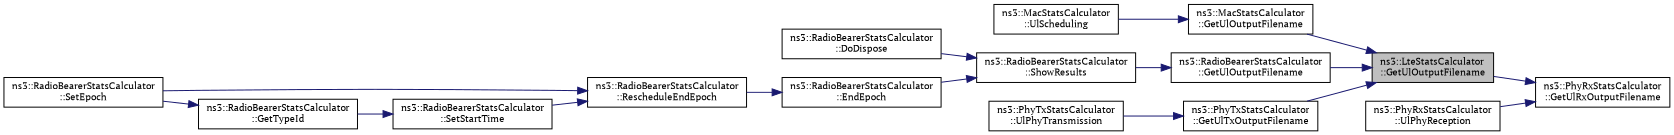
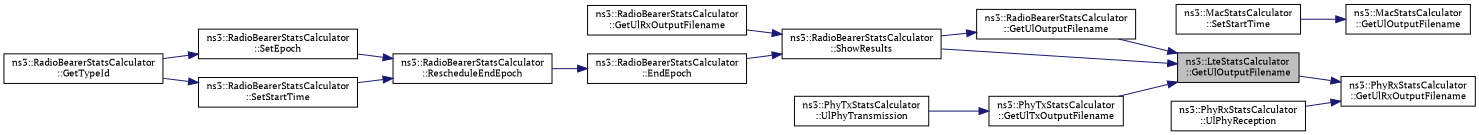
node "ns3::MacStatsCalculator ::UlScheduling": label "ns3::MacStatsCalculator ::UlScheduling" -> "ns3::MacStatsCalculator ::SetStartTime"
edge "ns3::MacStatsCalculator ::GetUlOutputFilename" -> "ns3::LteStatsCalculator ::GetUlOutputFilename": now "ns3::RadioBearerStatsCalculator ::ShowResults" -> "ns3::LteStatsCalculator ::GetUlOutputFilename"
node "ns3::RadioBearerStatsCalculator ::DoDispose": label "ns3::RadioBearerStatsCalculator ::DoDispose" -> "ns3::RadioBearerStatsCalculator ::GetUlRxOutputFilename"
edge "ns3::RadioBearerStatsCalculator ::SetEpoch" -> "ns3::RadioBearerStatsCalculator ::GetTypeId": reversed
